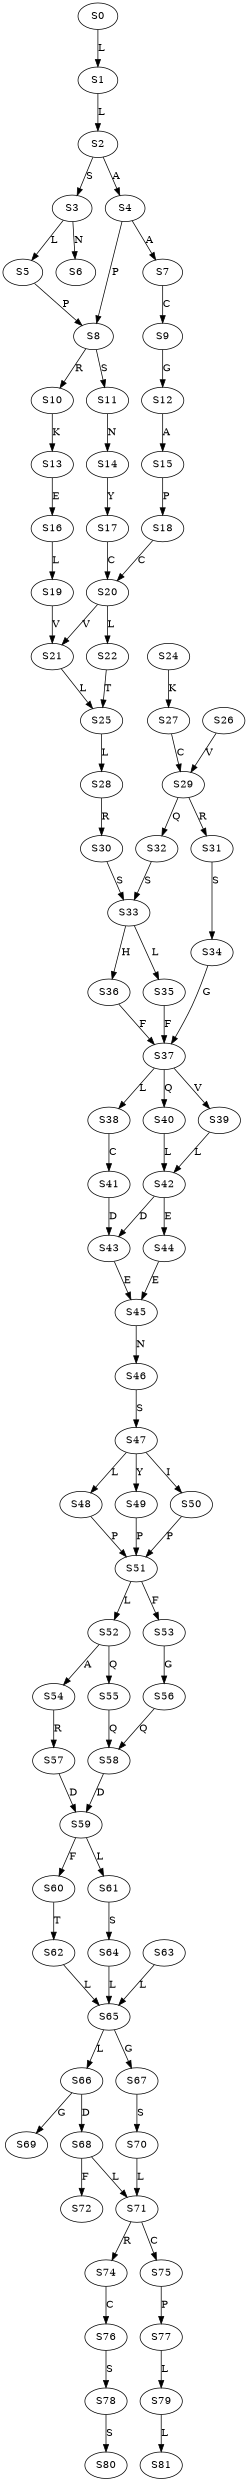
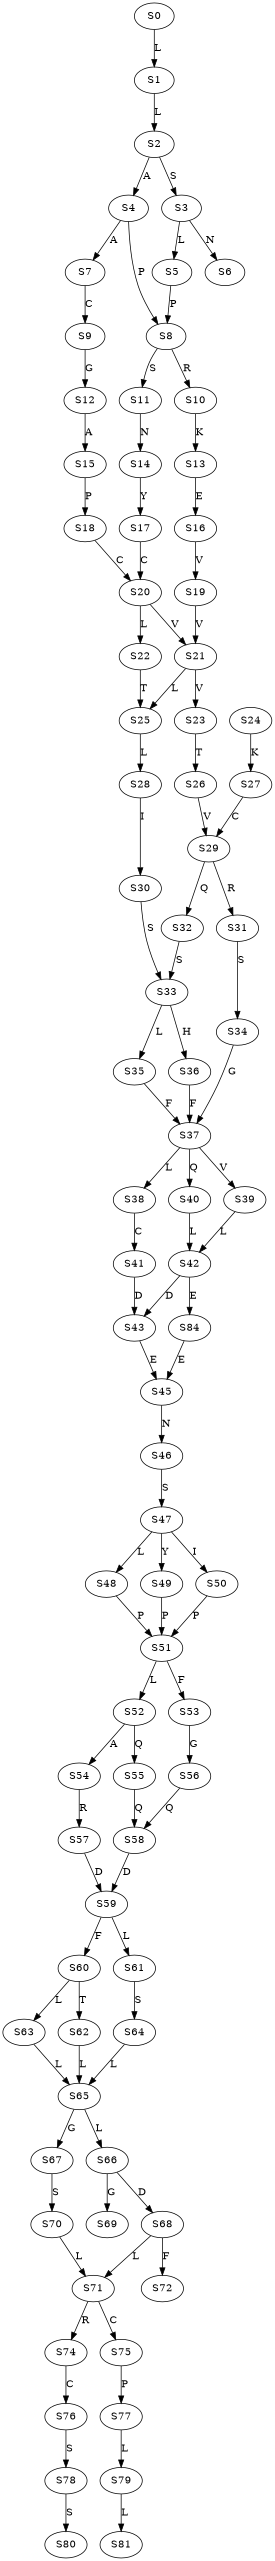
edge "S16" -> "S19": label "L" -> "V"
node "S23": added
edge "S28" -> "S30": label "R" -> "I"
node "S44": label "S44" -> "S84"
edge "S60" -> "S63": added, label "L"
